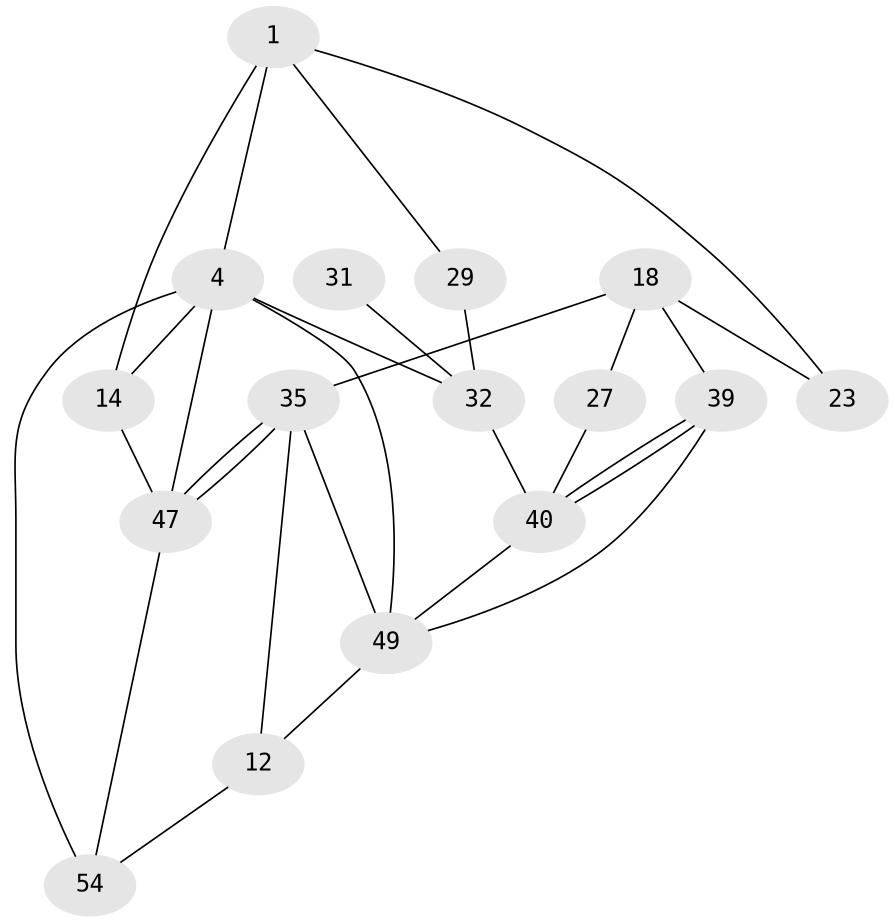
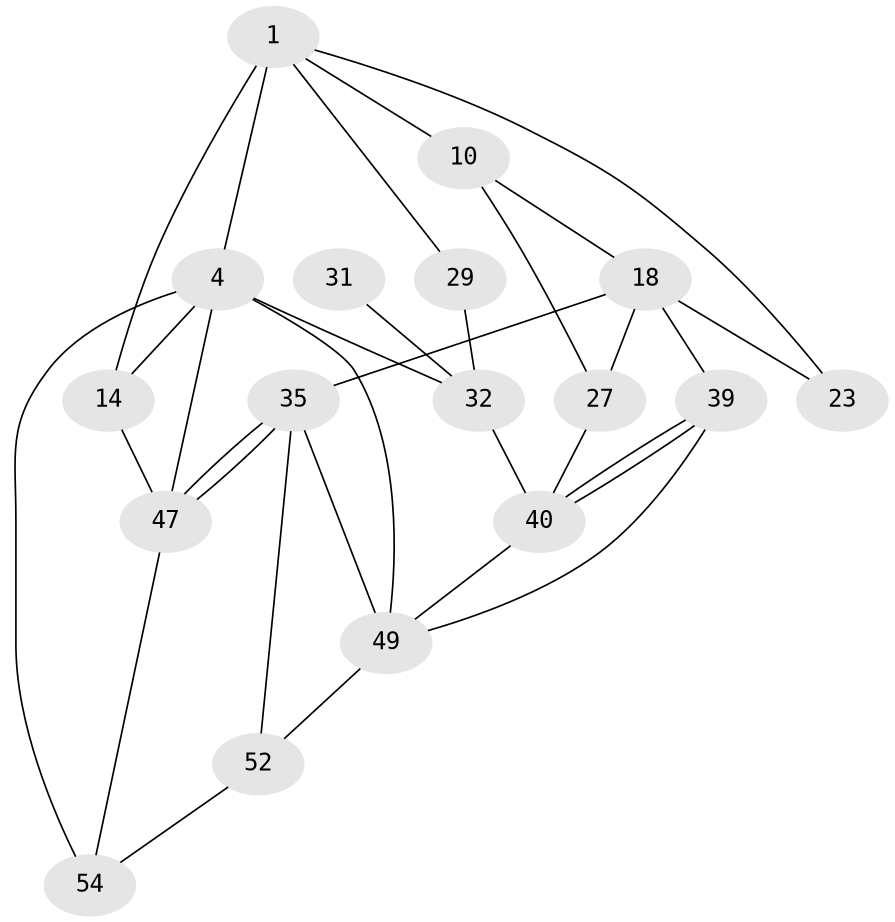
node "10": added
node "12": label "12" -> "52"
